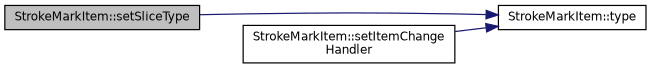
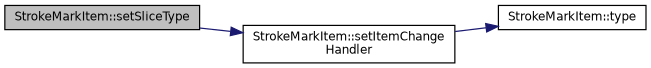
edge "StrokeMarkItem::setSliceType" -> "StrokeMarkItem::type": now "StrokeMarkItem::setSliceType" -> "StrokeMarkItem::setItemChange Handler"
